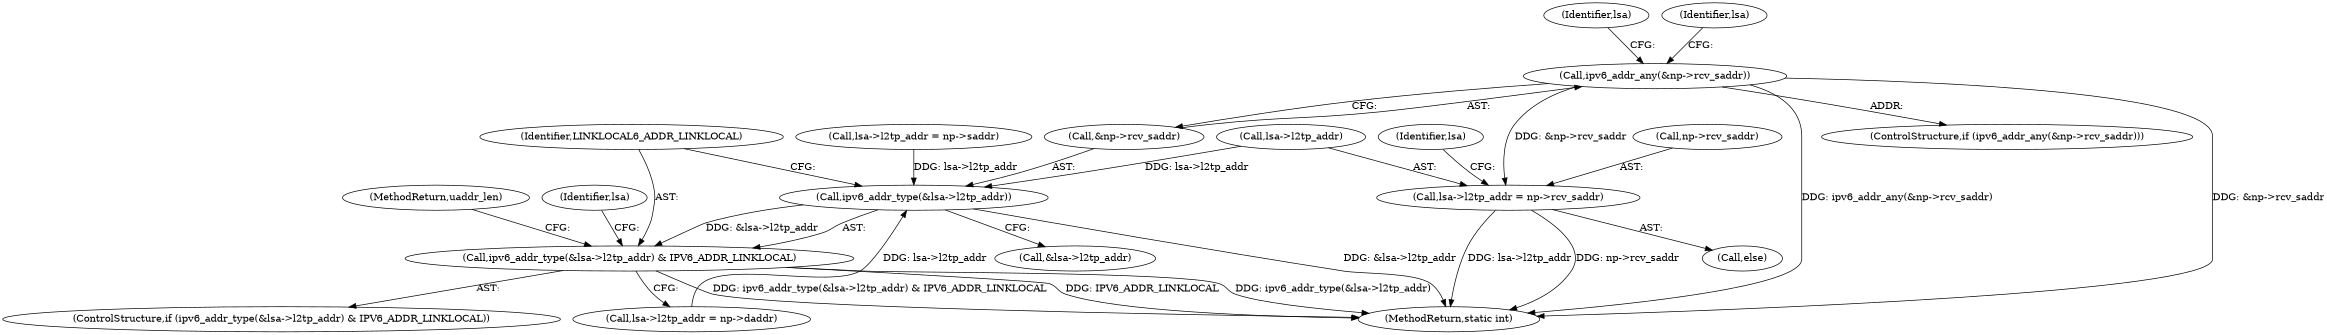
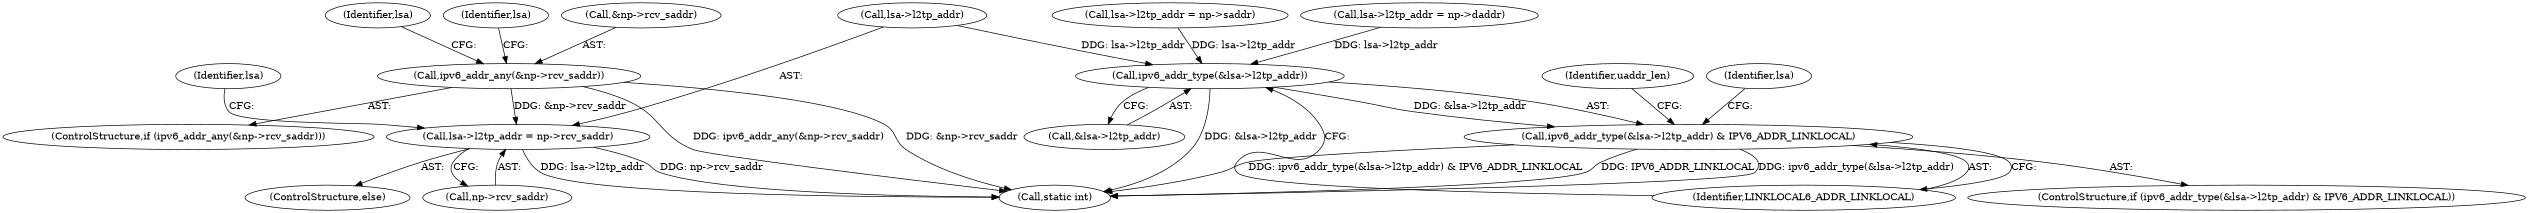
edge "(Call,ipv6_addr_any(&np->rcv_saddr))" -> "(Call,&np->rcv_saddr)": removed, label "CFG:"
edge "(Call,ipv6_addr_any(&np->rcv_saddr))" -> "(ControlStructure,if (ipv6_addr_any(&np->rcv_saddr)))": label "ADDR: " -> "AST: "
edge "(Call,lsa->l2tp_addr = np->rcv_saddr)" -> "(Call,np->rcv_saddr)": added, label "CFG:"
edge "(Call,&np->rcv_saddr)" -> "(Call,ipv6_addr_type(&lsa->l2tp_addr))": now "(Call,&lsa->l2tp_addr)" -> "(Call,ipv6_addr_type(&lsa->l2tp_addr))"
node "(MethodReturn,uaddr_len)": label "(MethodReturn,uaddr_len)" -> "(Identifier,uaddr_len)"
node "(Call,else)": label "(Call,else)" -> "(ControlStructure,else)"
edge "(Call,ipv6_addr_type(&lsa->l2tp_addr) & IPV6_ADDR_LINKLOCAL)" -> "(Call,lsa->l2tp_addr = np->daddr)": now "(Call,ipv6_addr_type(&lsa->l2tp_addr) & IPV6_ADDR_LINKLOCAL)" -> "(Identifier,LINKLOCAL6_ADDR_LINKLOCAL)"
node "(MethodReturn,static int)": label "(MethodReturn,static int)" -> "(Call,static int)"
